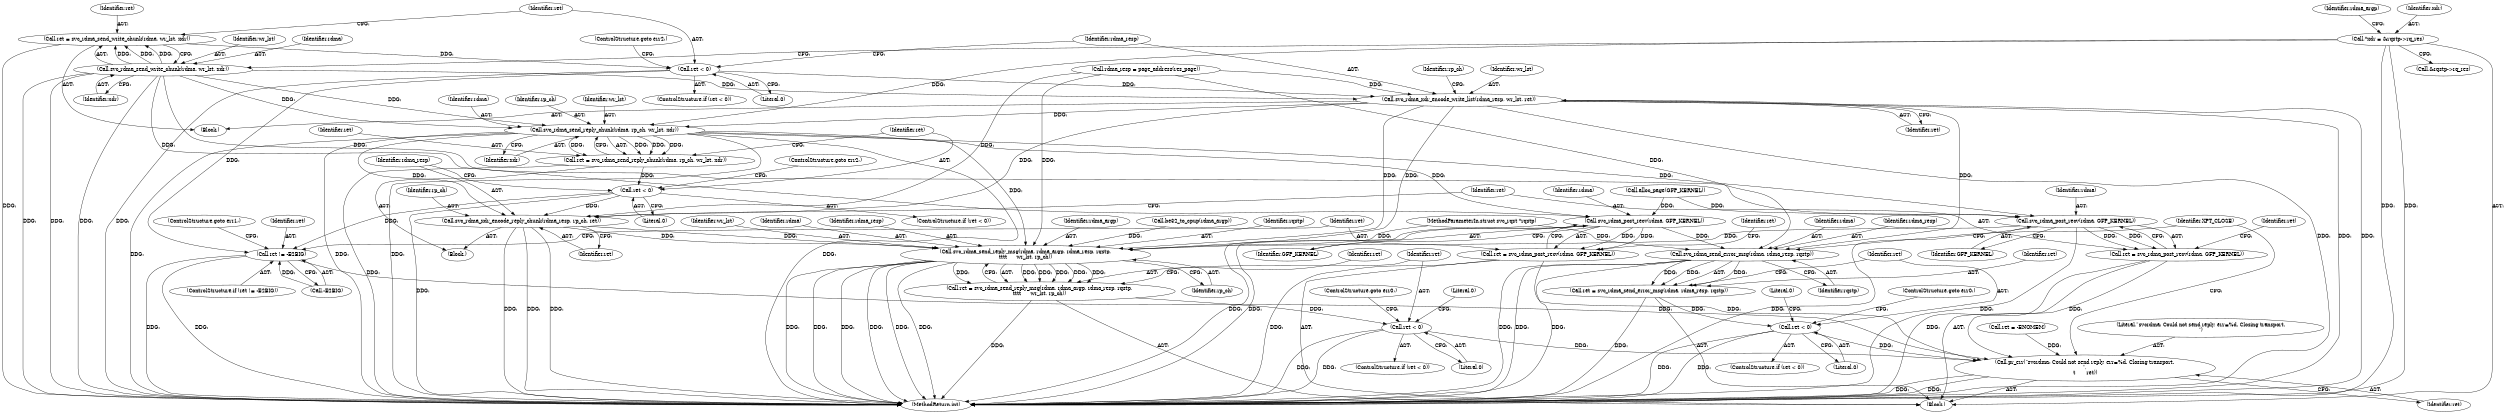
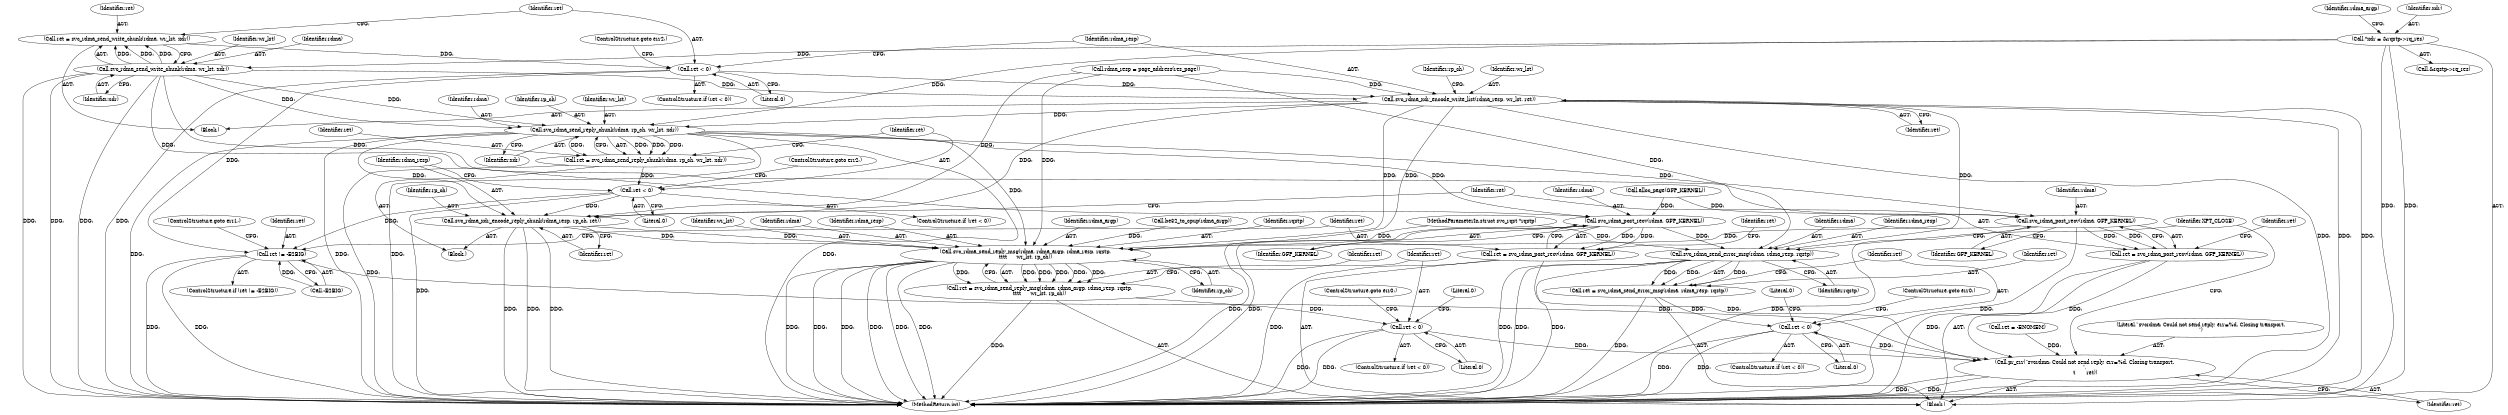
edge "(Call,*xdr = &rqstp->rq_res)" -> "(Call,svc_rdma_send_write_chunk(rdma, wr_lst, xdr))": label "CFG: " -> "DDG: "
edge "(Call,*xdr = &rqstp->rq_res)" -> "(Call,&rqstp->rq_res)": label "CFG: " -> "AST: "
edge "(ControlStructure,if (ret != -E2BIG))" -> "(Call,ret != -E2BIG)": reversed
edge "(Call,ret = svc_rdma_send_write_chunk(rdma, wr_lst, xdr))" -> "(MethodReturn,int)": removed, label "DDG:"
